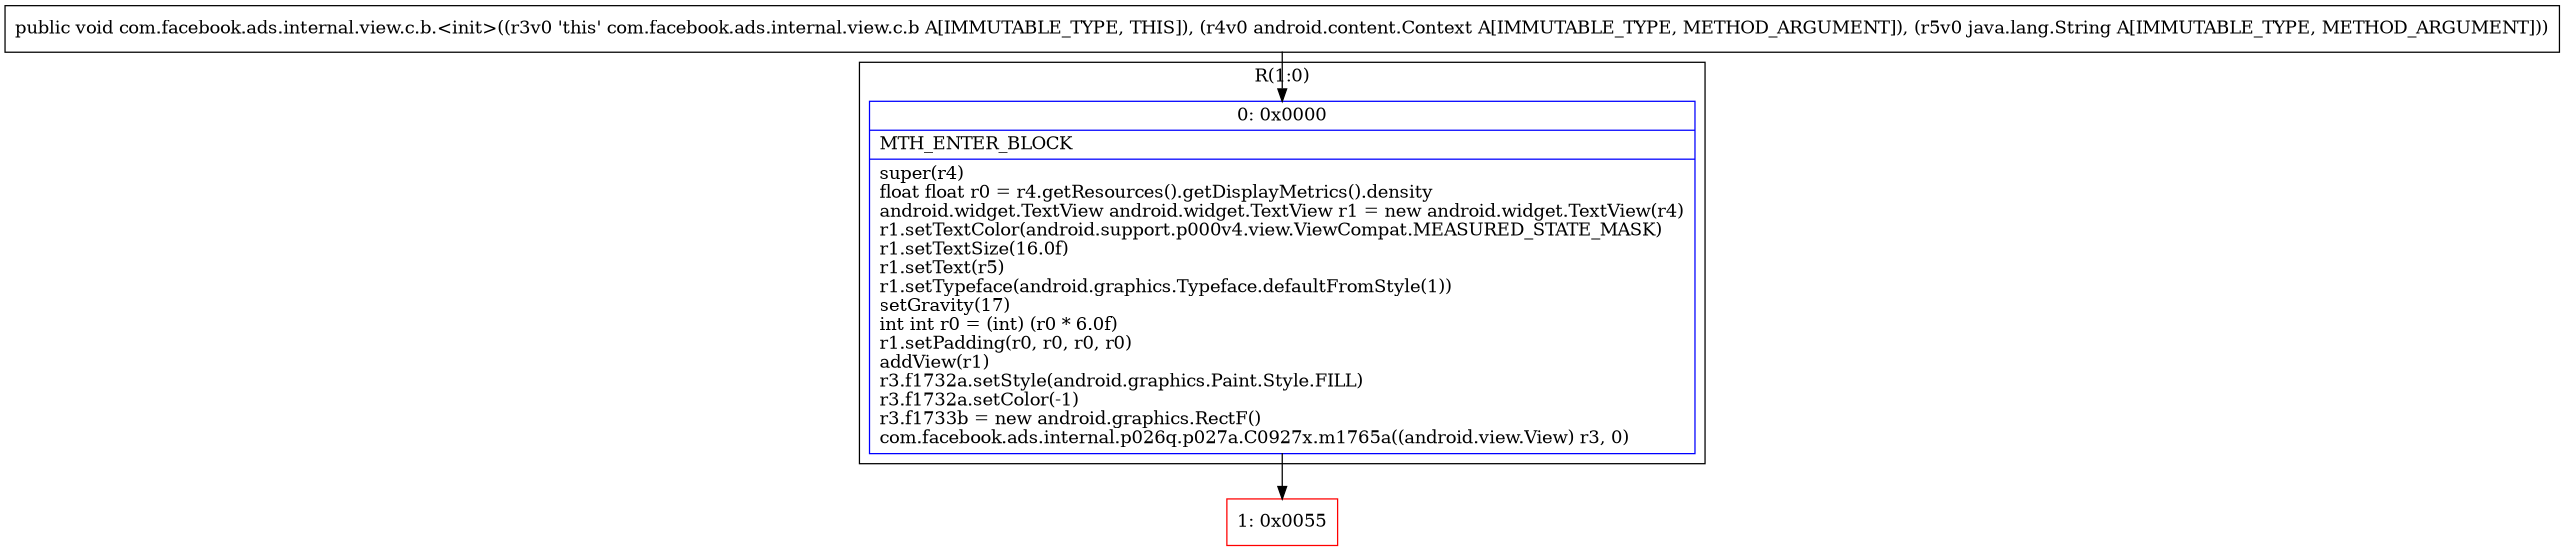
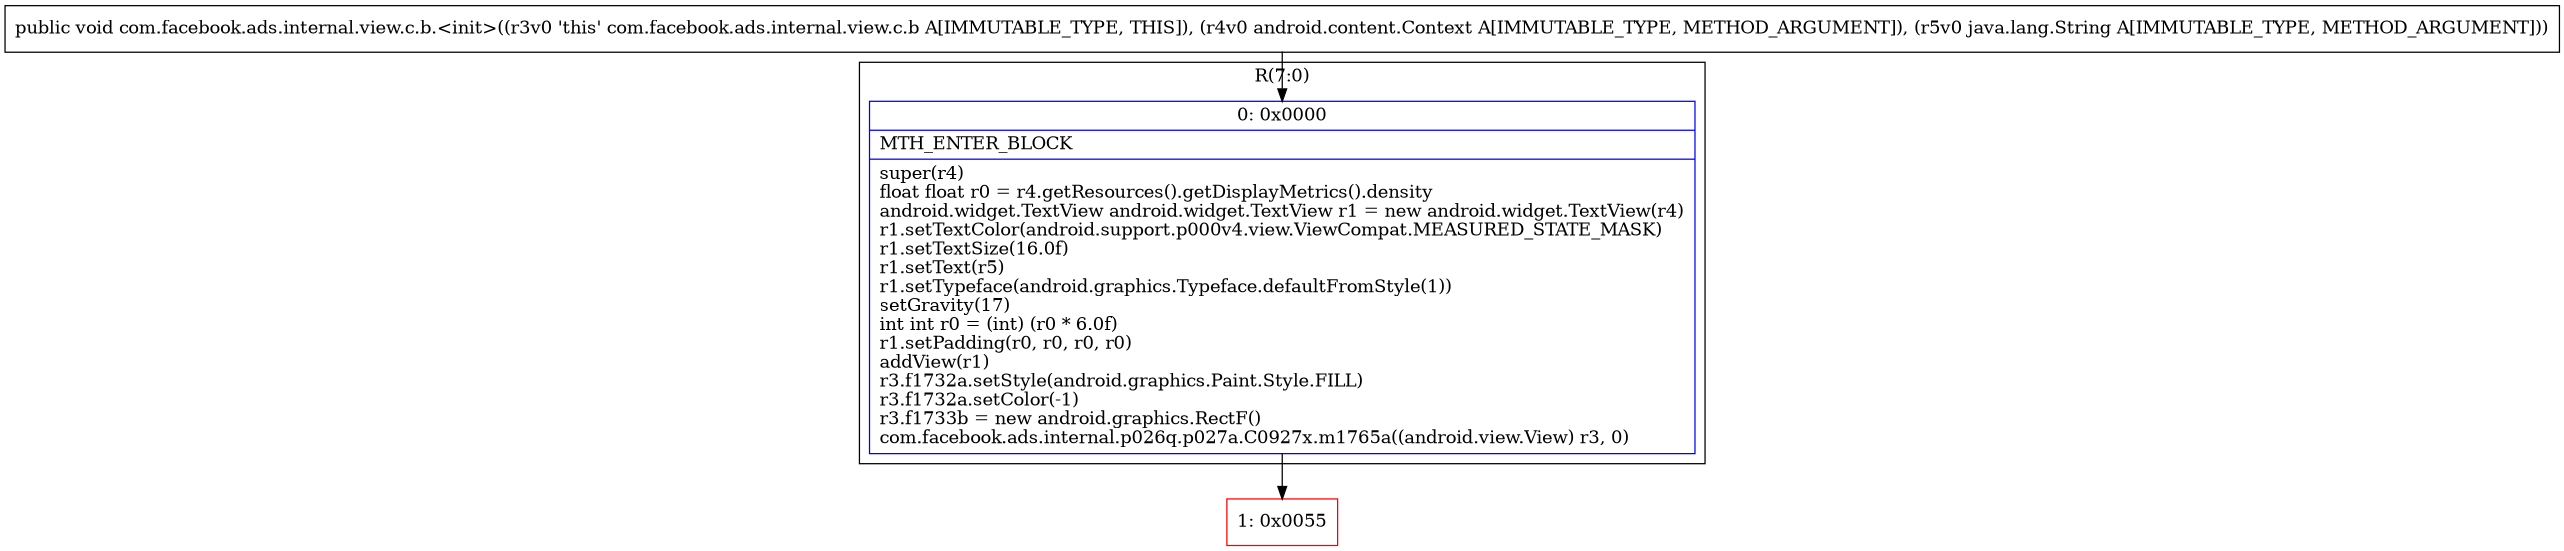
cluster "R(1:0)": label "R(1:0)" -> "R(7:0)"
